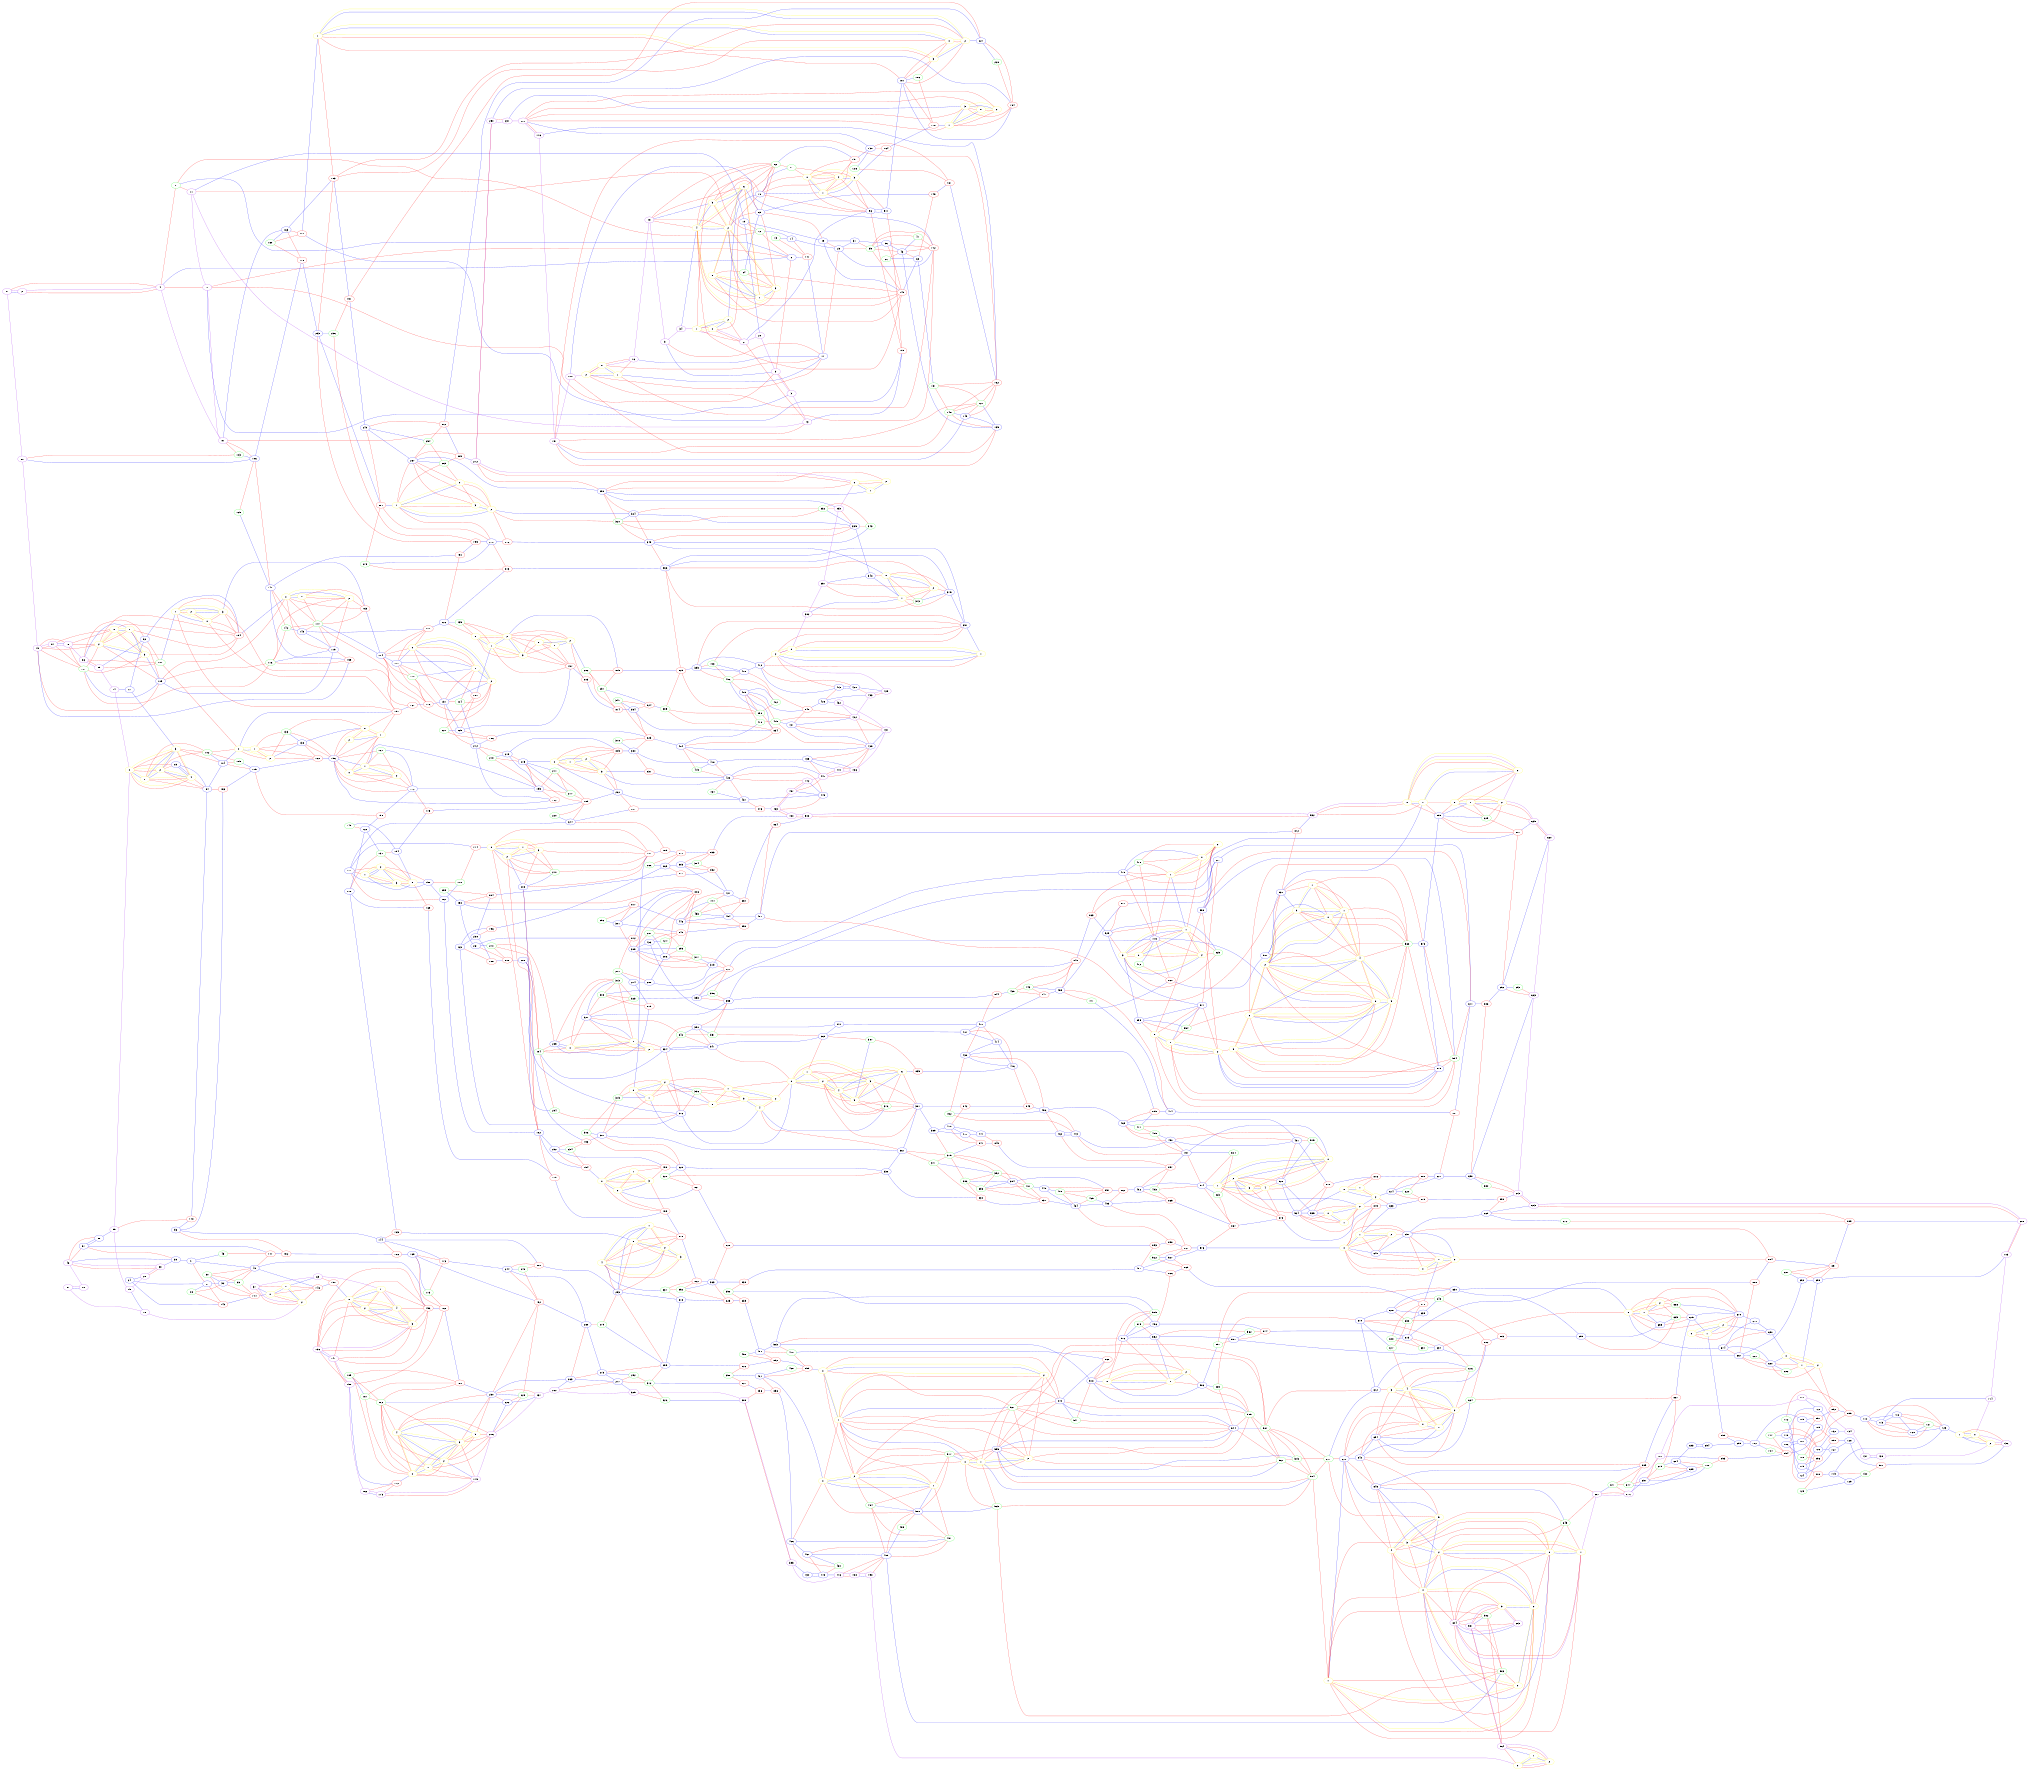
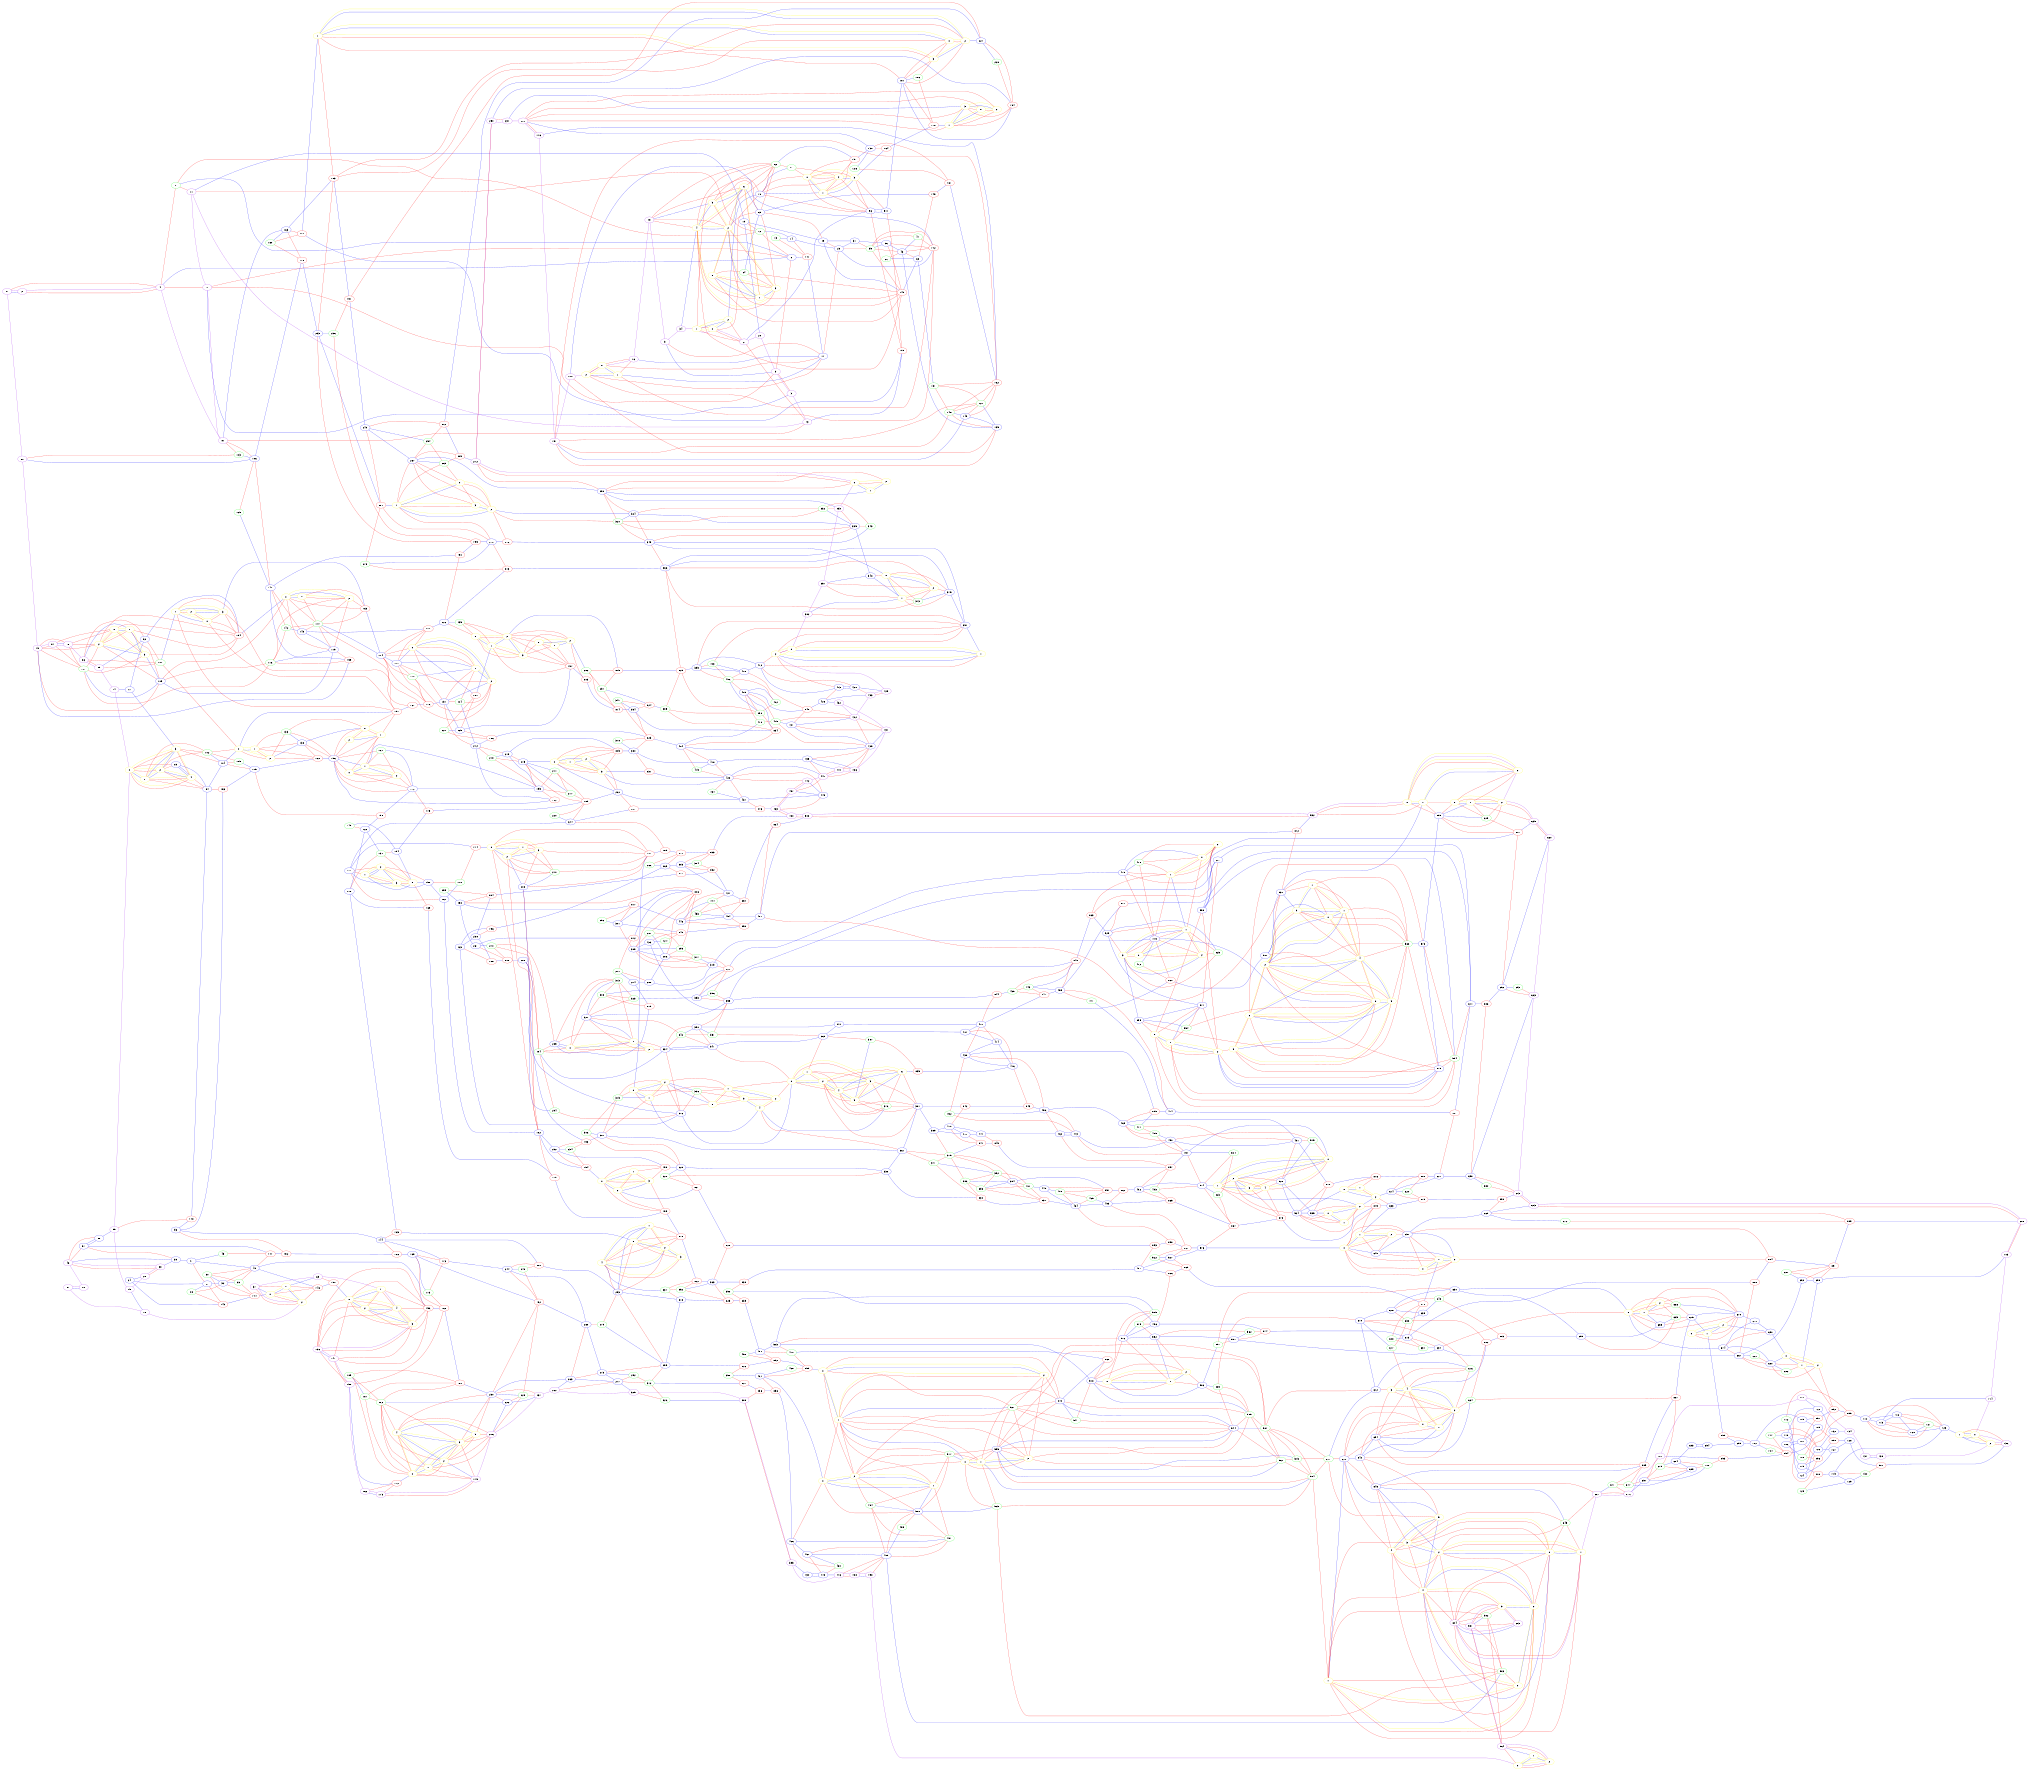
edge "598" -- "611": color red -> blue
edge "848" -- "443": color red -> blue
